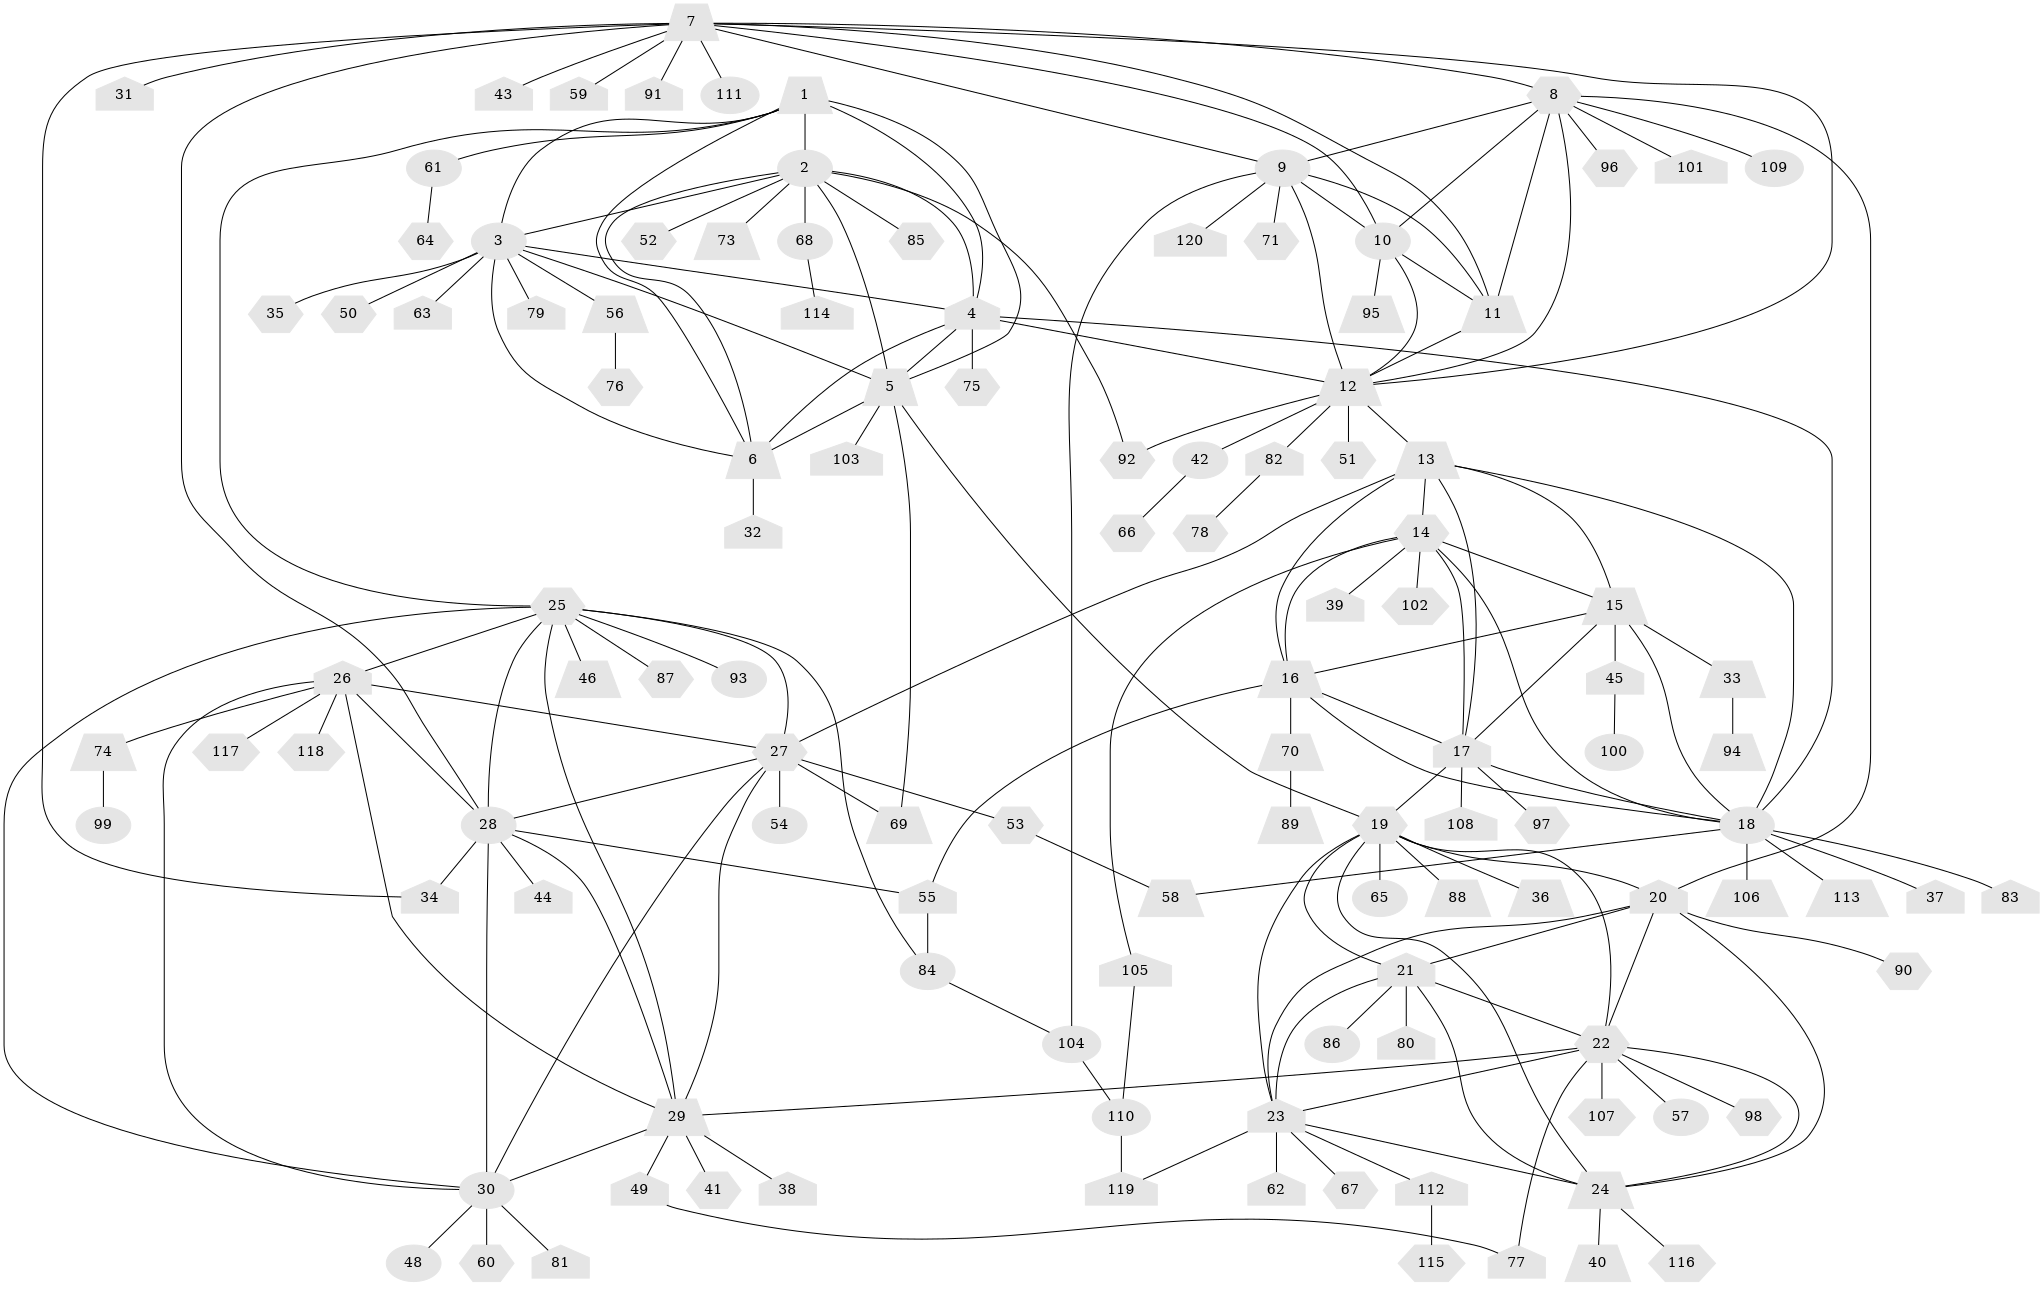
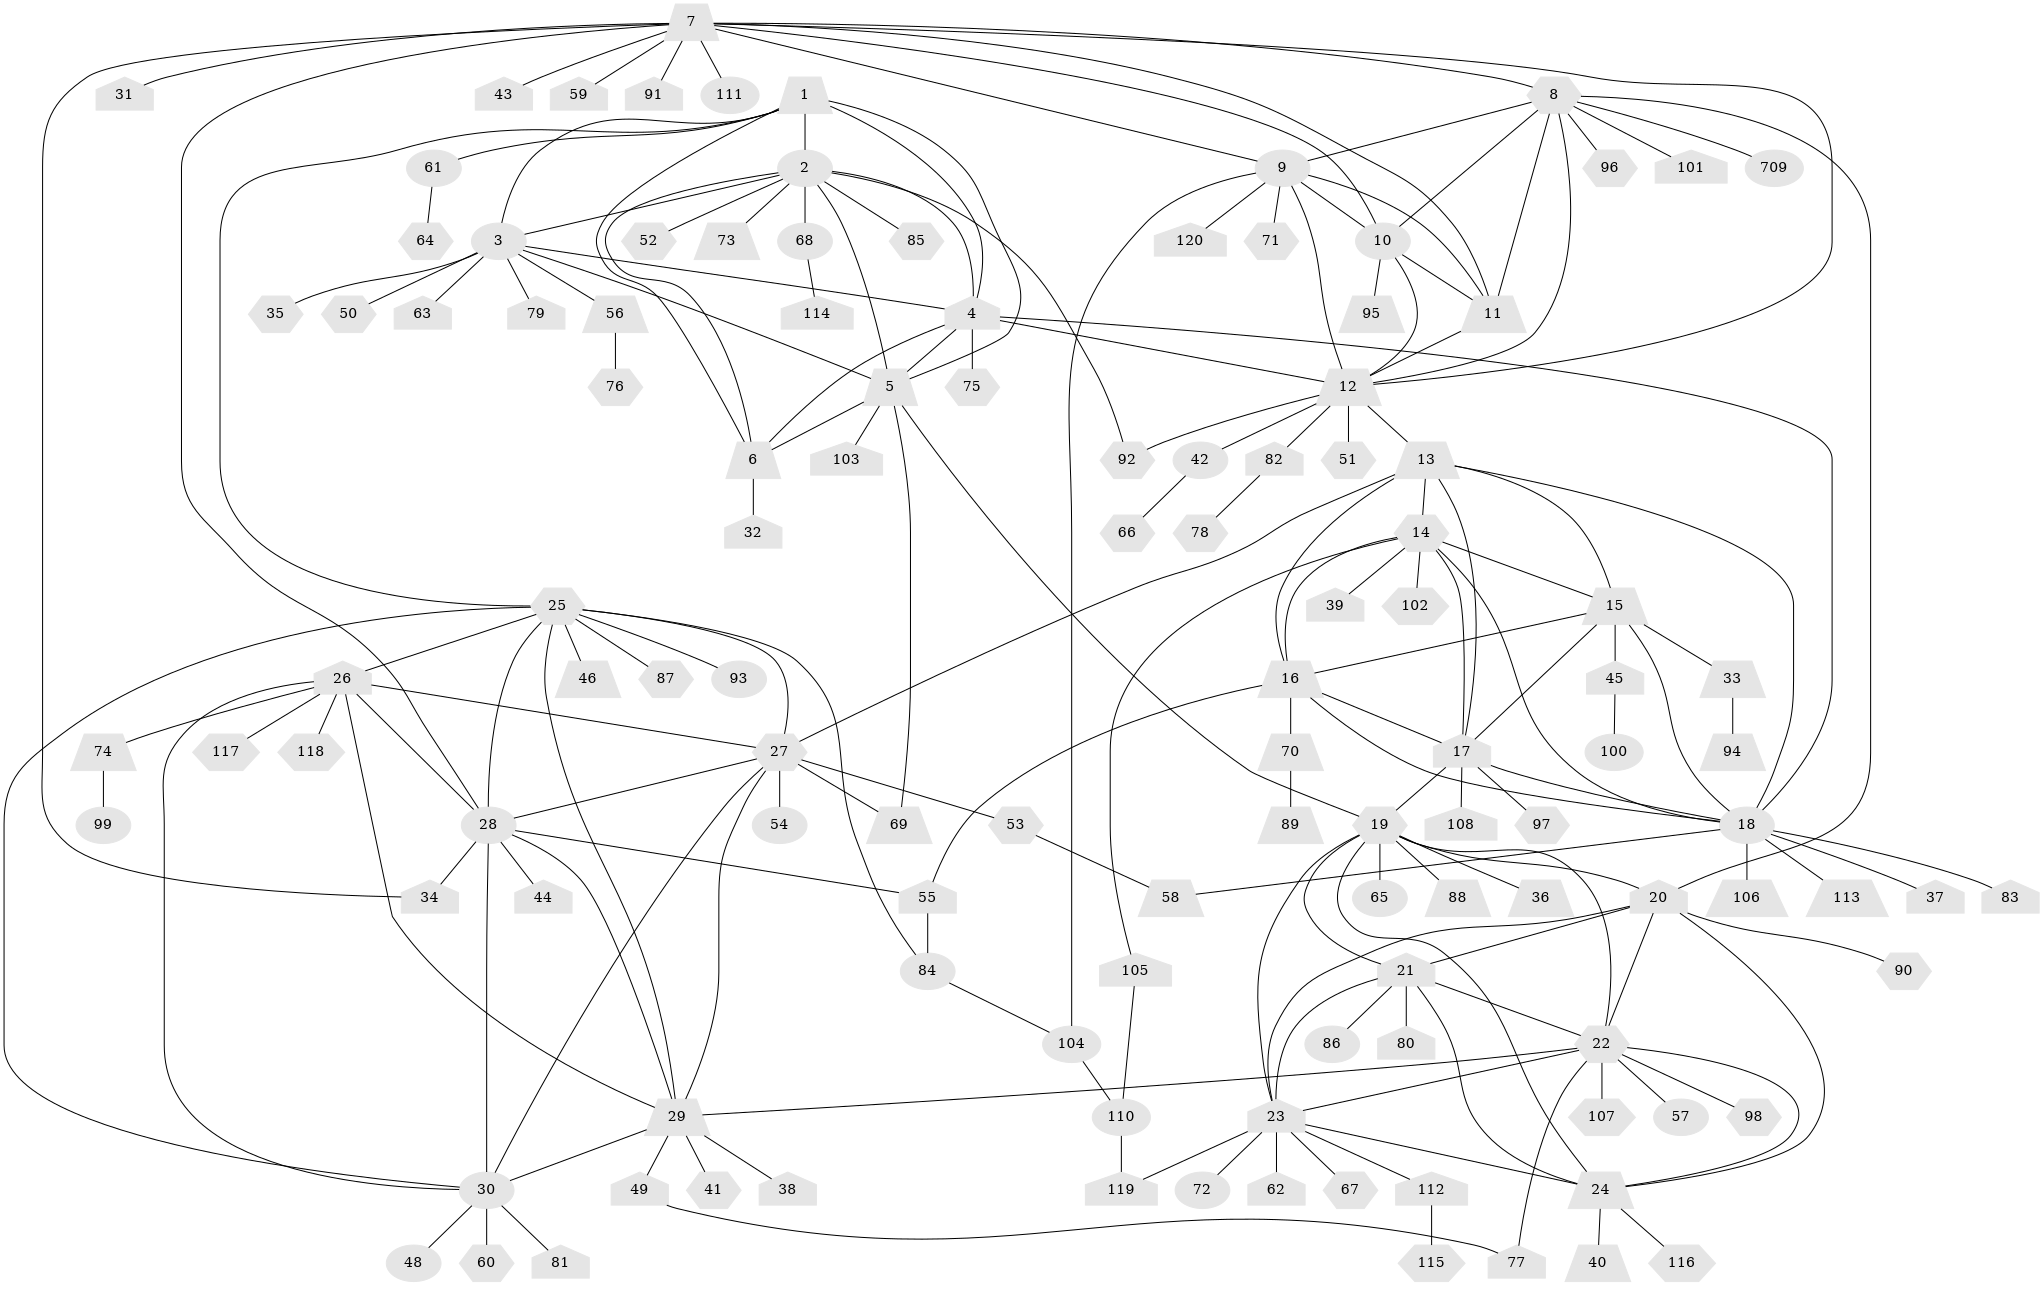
node "109": label "109" -> "709"
edge "3" -- "6": removed
node "72": added
